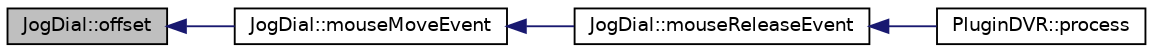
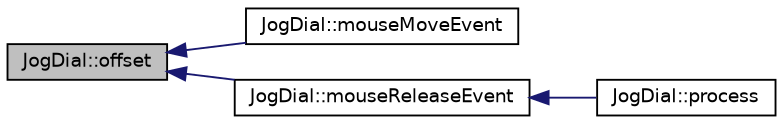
edge "JogDial::mouseReleaseEvent" -> "JogDial::mouseMoveEvent": now "JogDial::mouseReleaseEvent" -> "JogDial::offset"
node "PluginDVR::process": label "PluginDVR::process" -> "JogDial::process"
